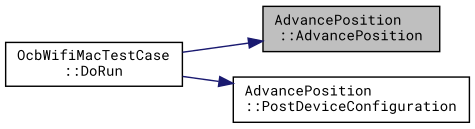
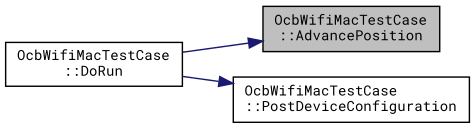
node "AdvancePosition ::AdvancePosition": label "AdvancePosition ::AdvancePosition" -> "OcbWifiMacTestCase ::AdvancePosition"
node "AdvancePosition ::PostDeviceConfiguration": label "AdvancePosition ::PostDeviceConfiguration" -> "OcbWifiMacTestCase ::PostDeviceConfiguration"
